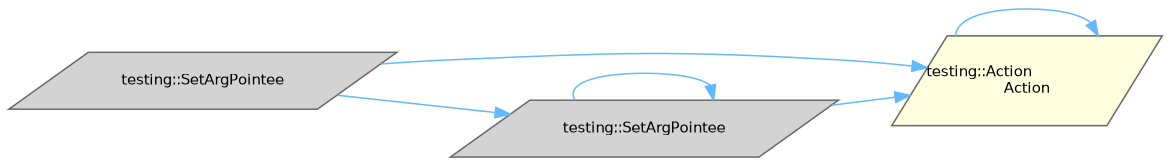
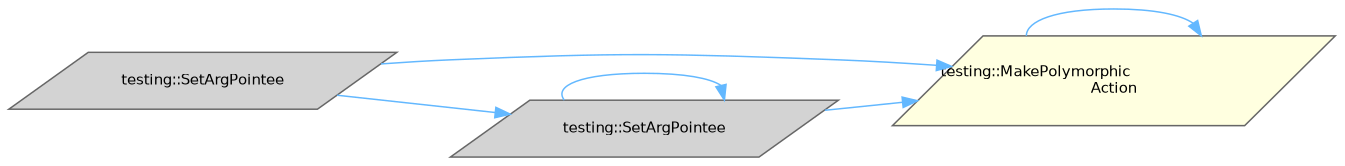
node "testing::Action Action": label "testing::Action Action" -> "testing::MakePolymorphic Action"
